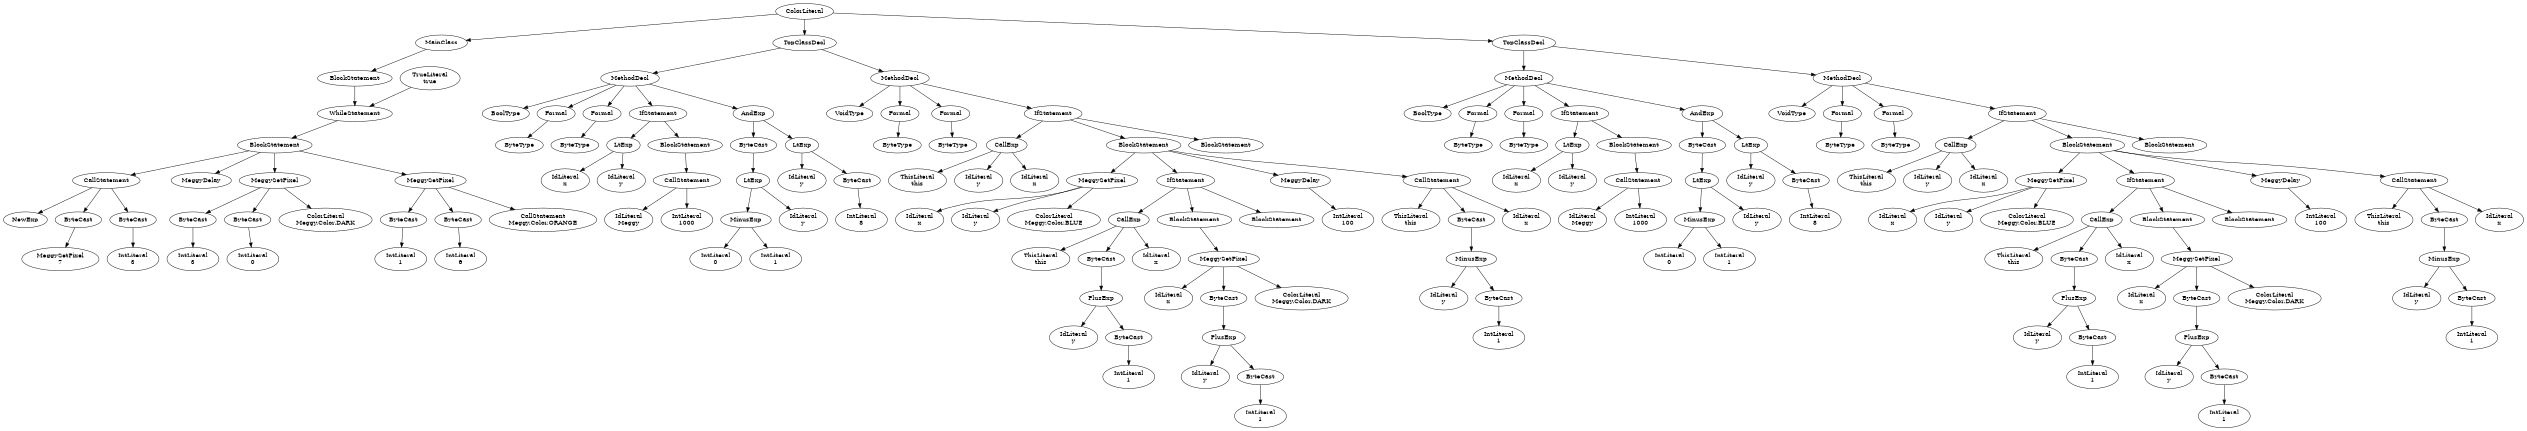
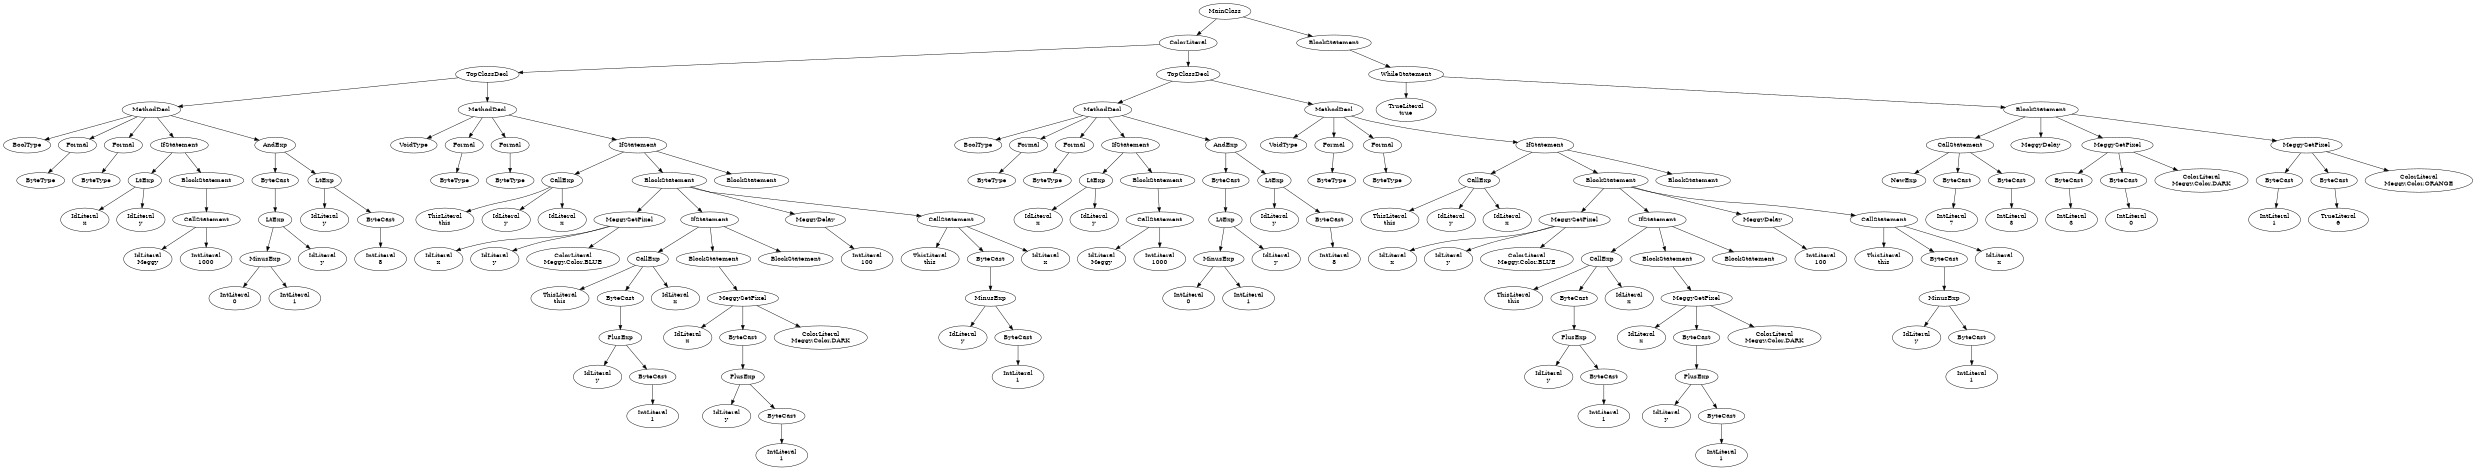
edge "ColorLiteral" -> "MainClass": reversed
edge "TrueLiteral true" -> "WhileStatement": reversed
node "CallStatement Meggy.Color.ORANGE": label "CallStatement Meggy.Color.ORANGE" -> "ColorLiteral Meggy.Color.ORANGE"
node "MeggySetPixel 7": label "MeggySetPixel 7" -> "IntLiteral 7"
node "IntLiteral 6": label "IntLiteral 6" -> "TrueLiteral 6"
